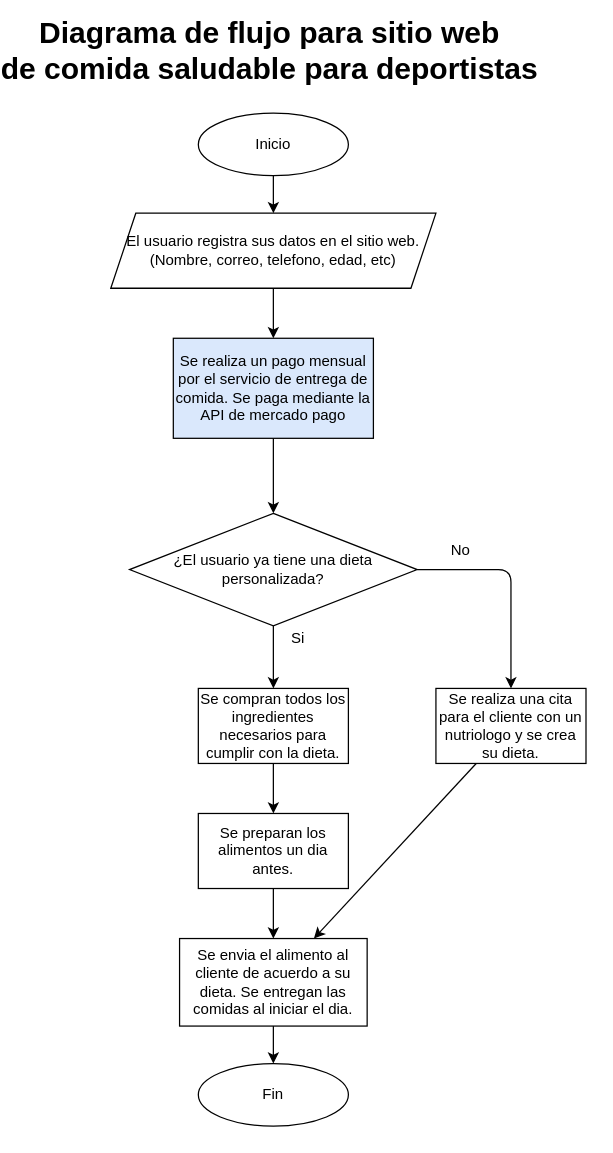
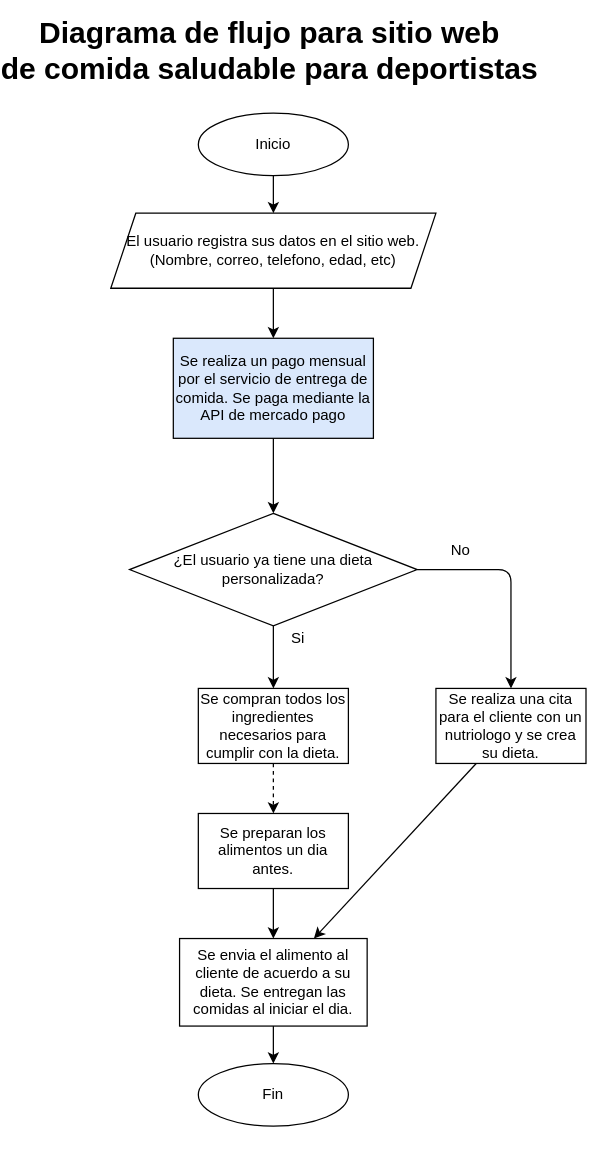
edge "Se compran todos los ingredientes necesarios para cumplir con la dieta." -> "Se preparan los alimentos un dia antes.": style solid -> dashed
